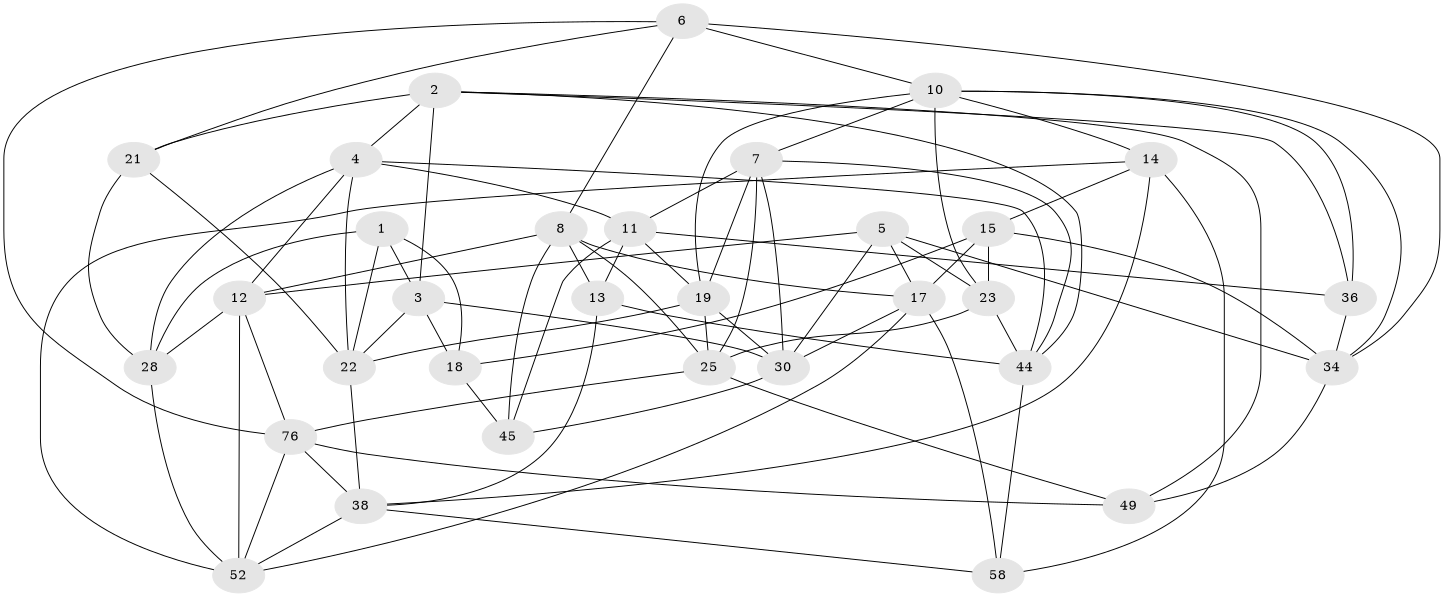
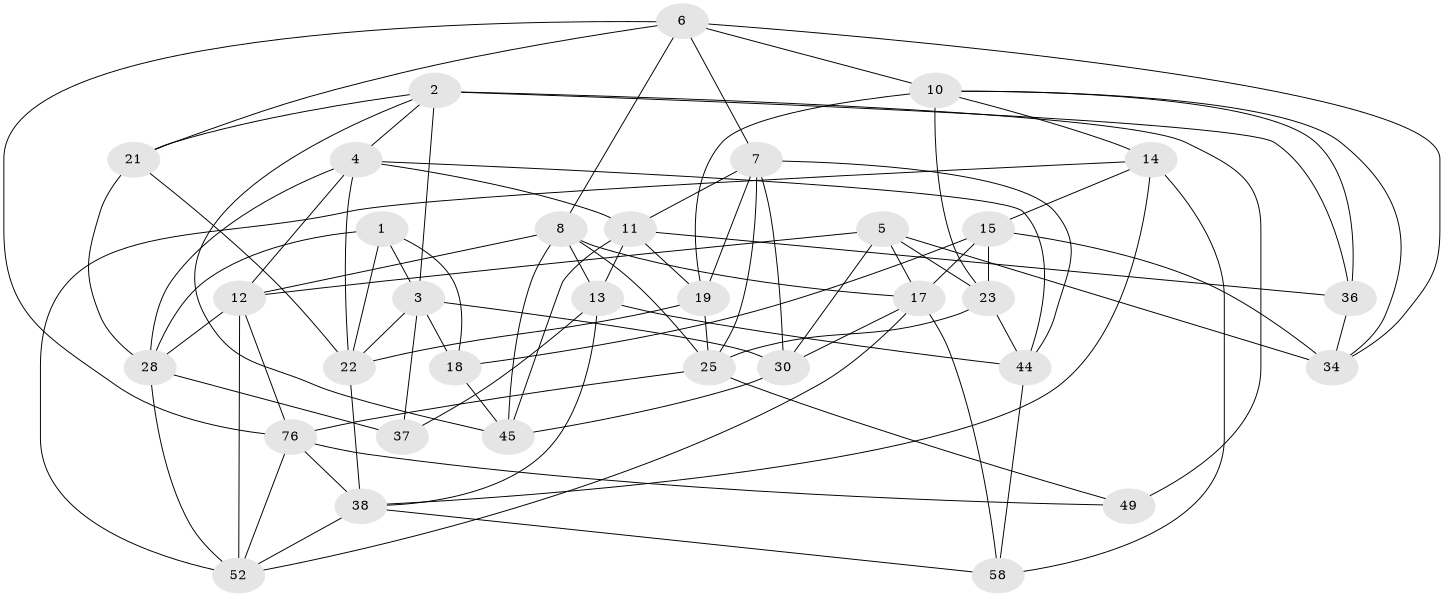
edge "10" -- "7": now "6" -- "7"
edge "2" -- "44": now "2" -- "45"
edge "19" -- "30": removed
node "37": added
edge "34" -- "49": removed
